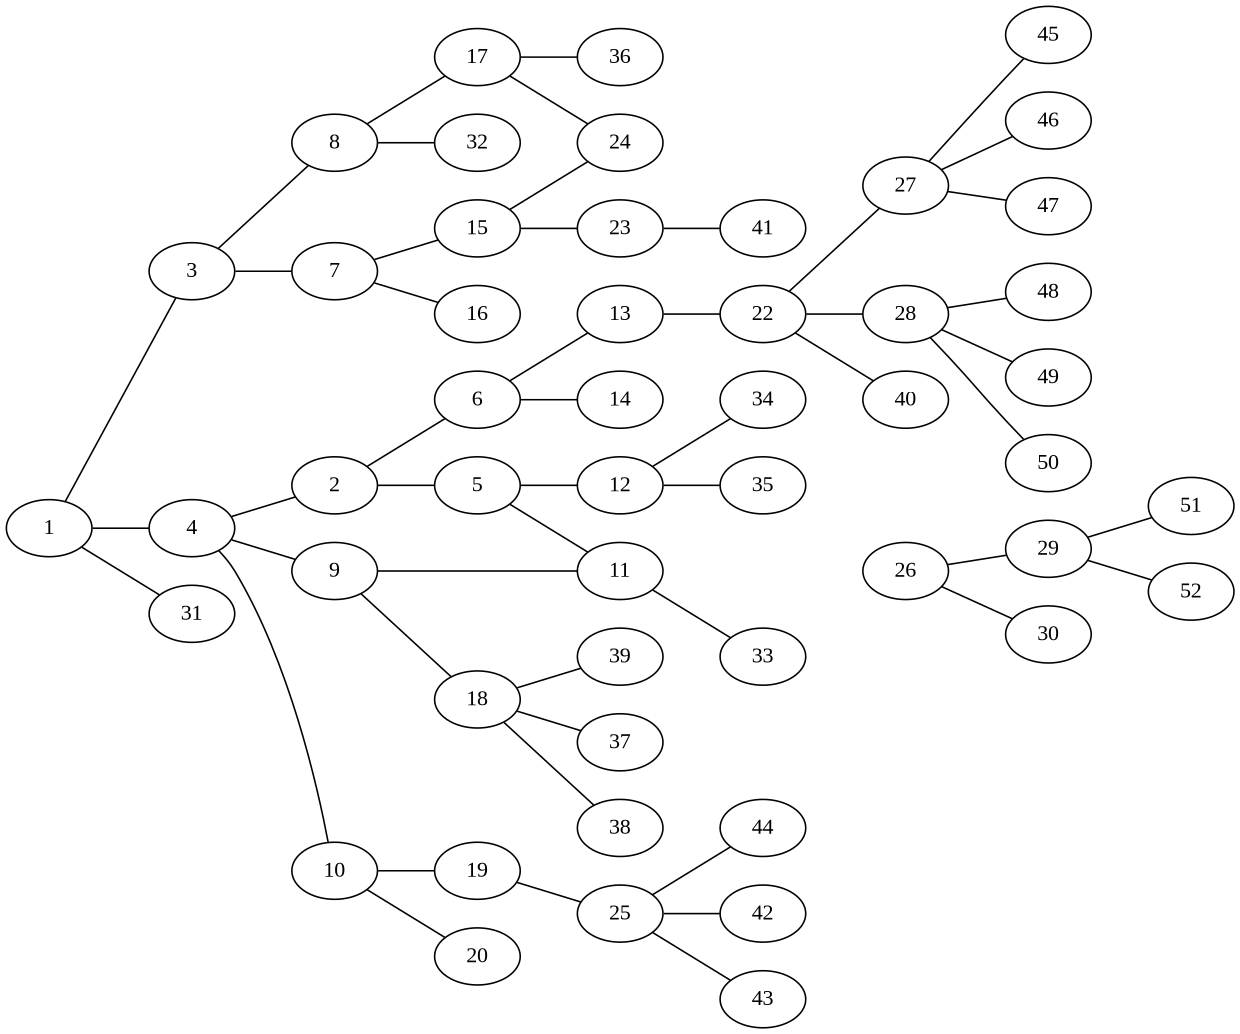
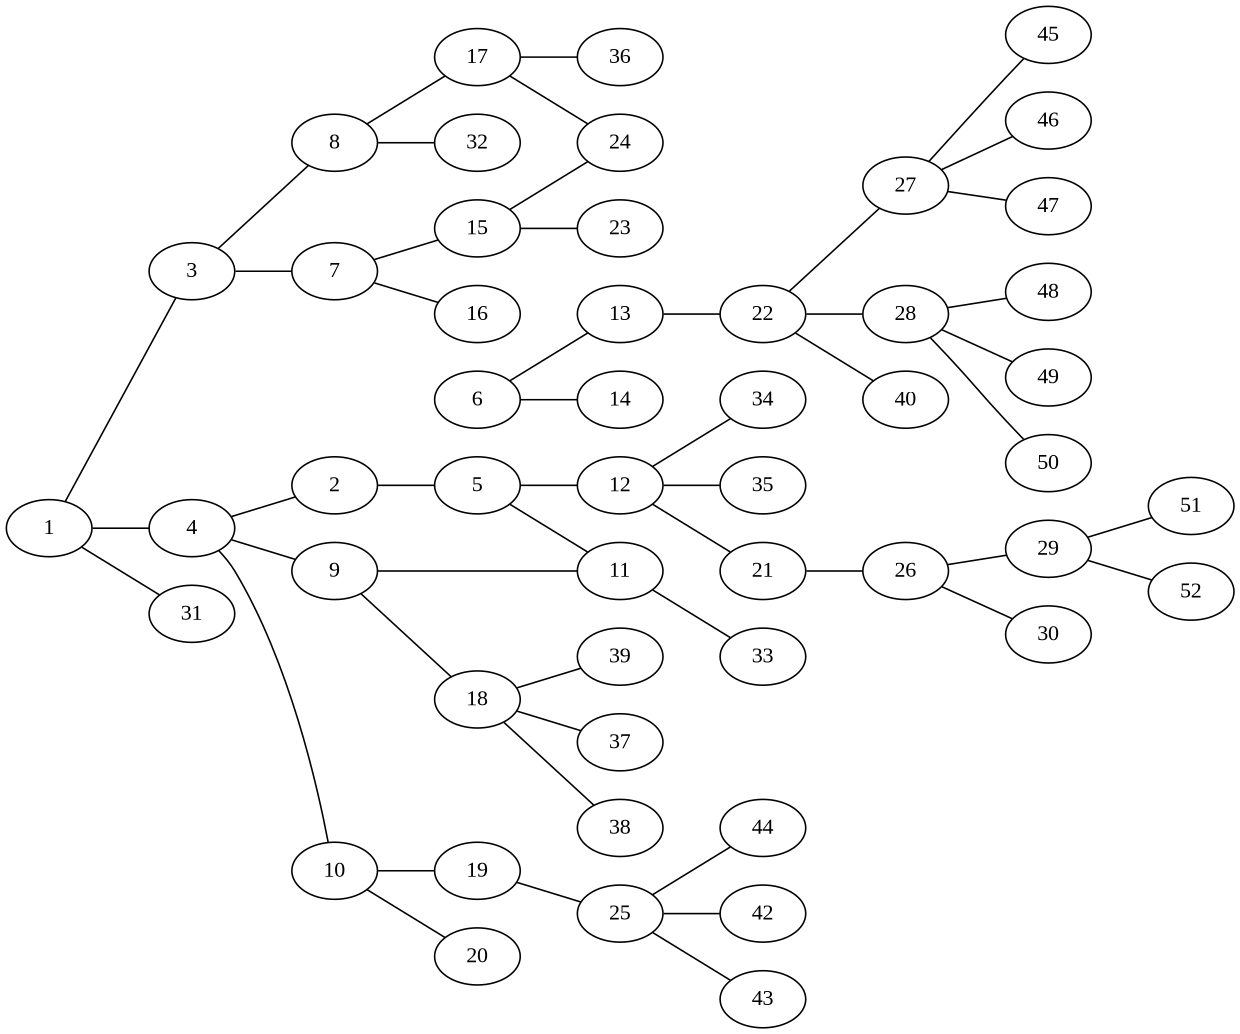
node "41": removed
edge "6" -- "2": removed
node "21": added
